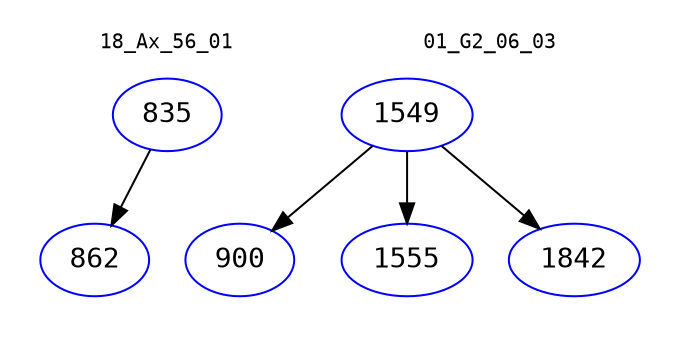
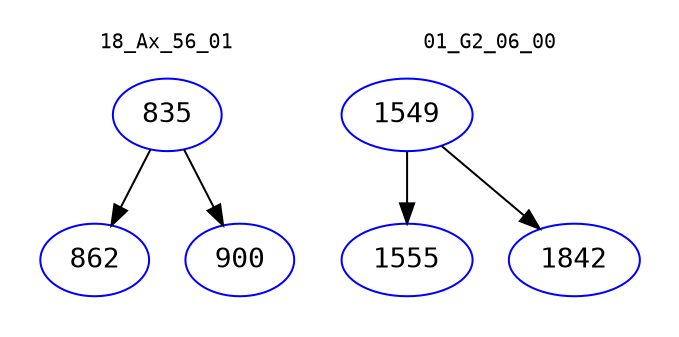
cluster "01_G2_06_03": label "01_G2_06_03" -> "01_G2_06_00"
edge "1549" -> "900": now "835" -> "900"
